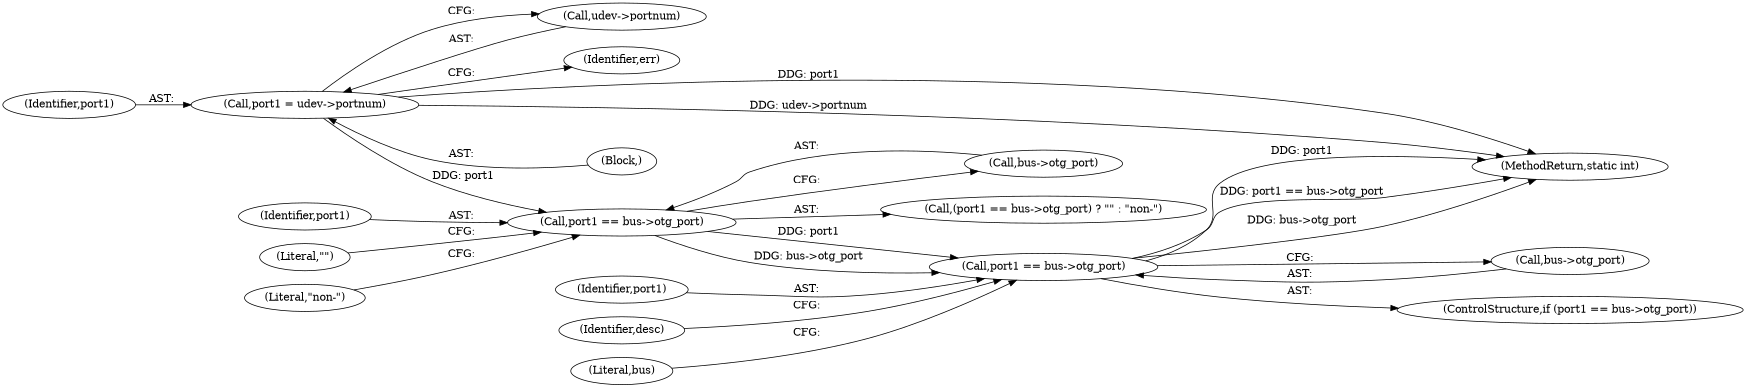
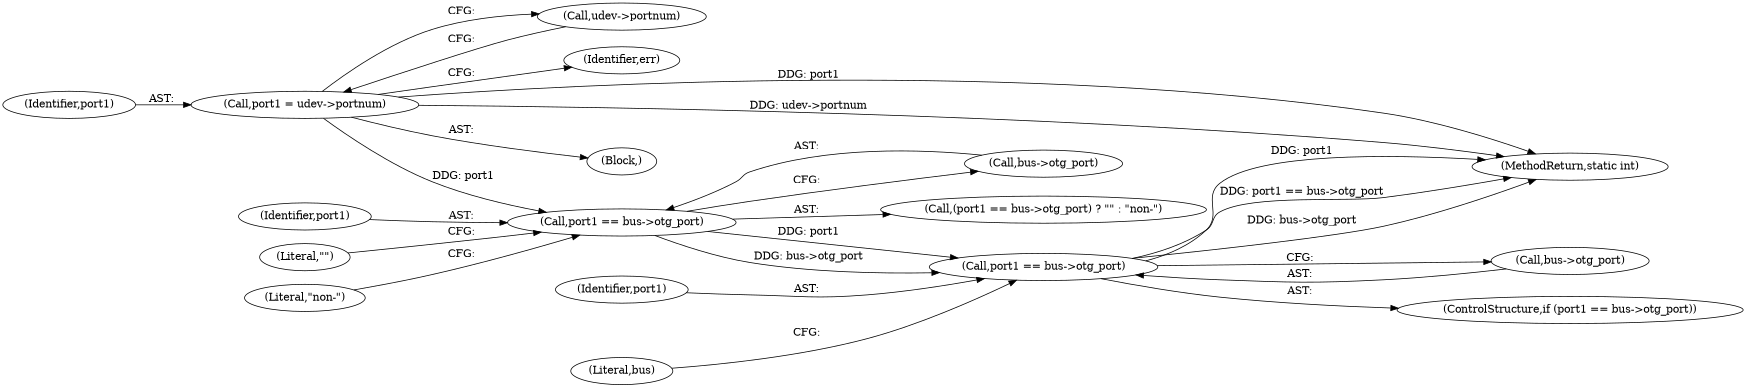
edge "(Call,udev->portnum)" -> "(Call,port1 = udev->portnum)": label "AST: " -> "CFG: "
edge "(Block,)" -> "(Call,port1 = udev->portnum)": reversed
node "(Identifier,desc)": removed
